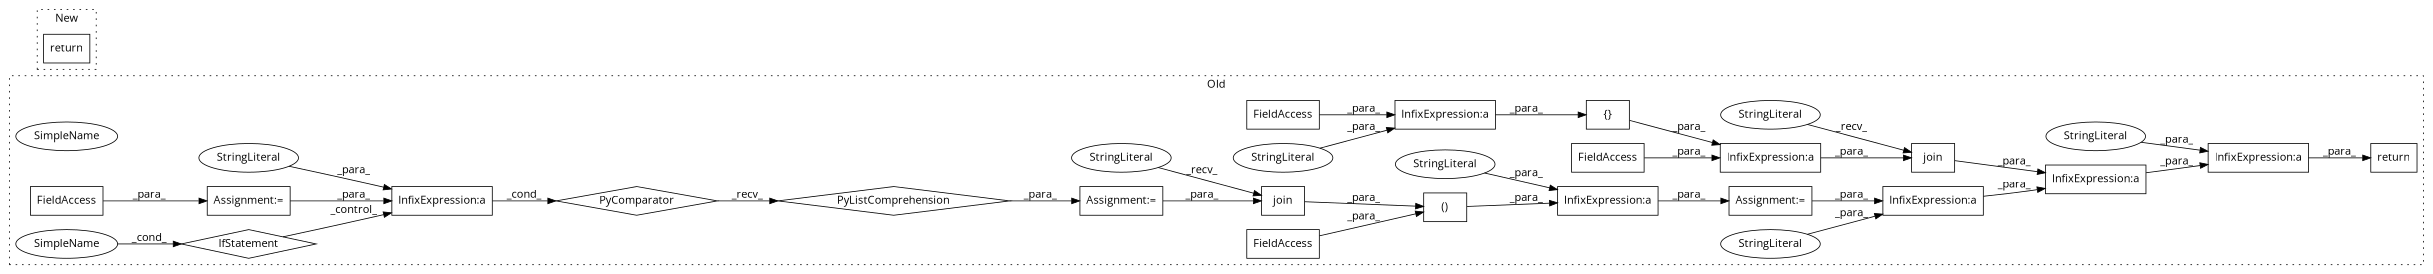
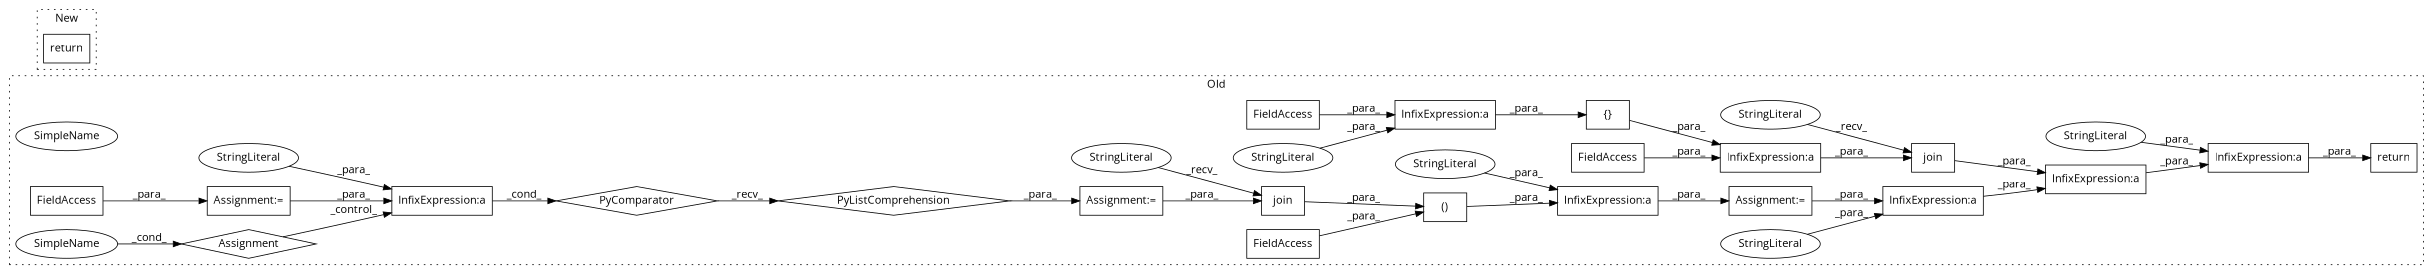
node "IfStatement": label "IfStatement" -> "Assignment"
